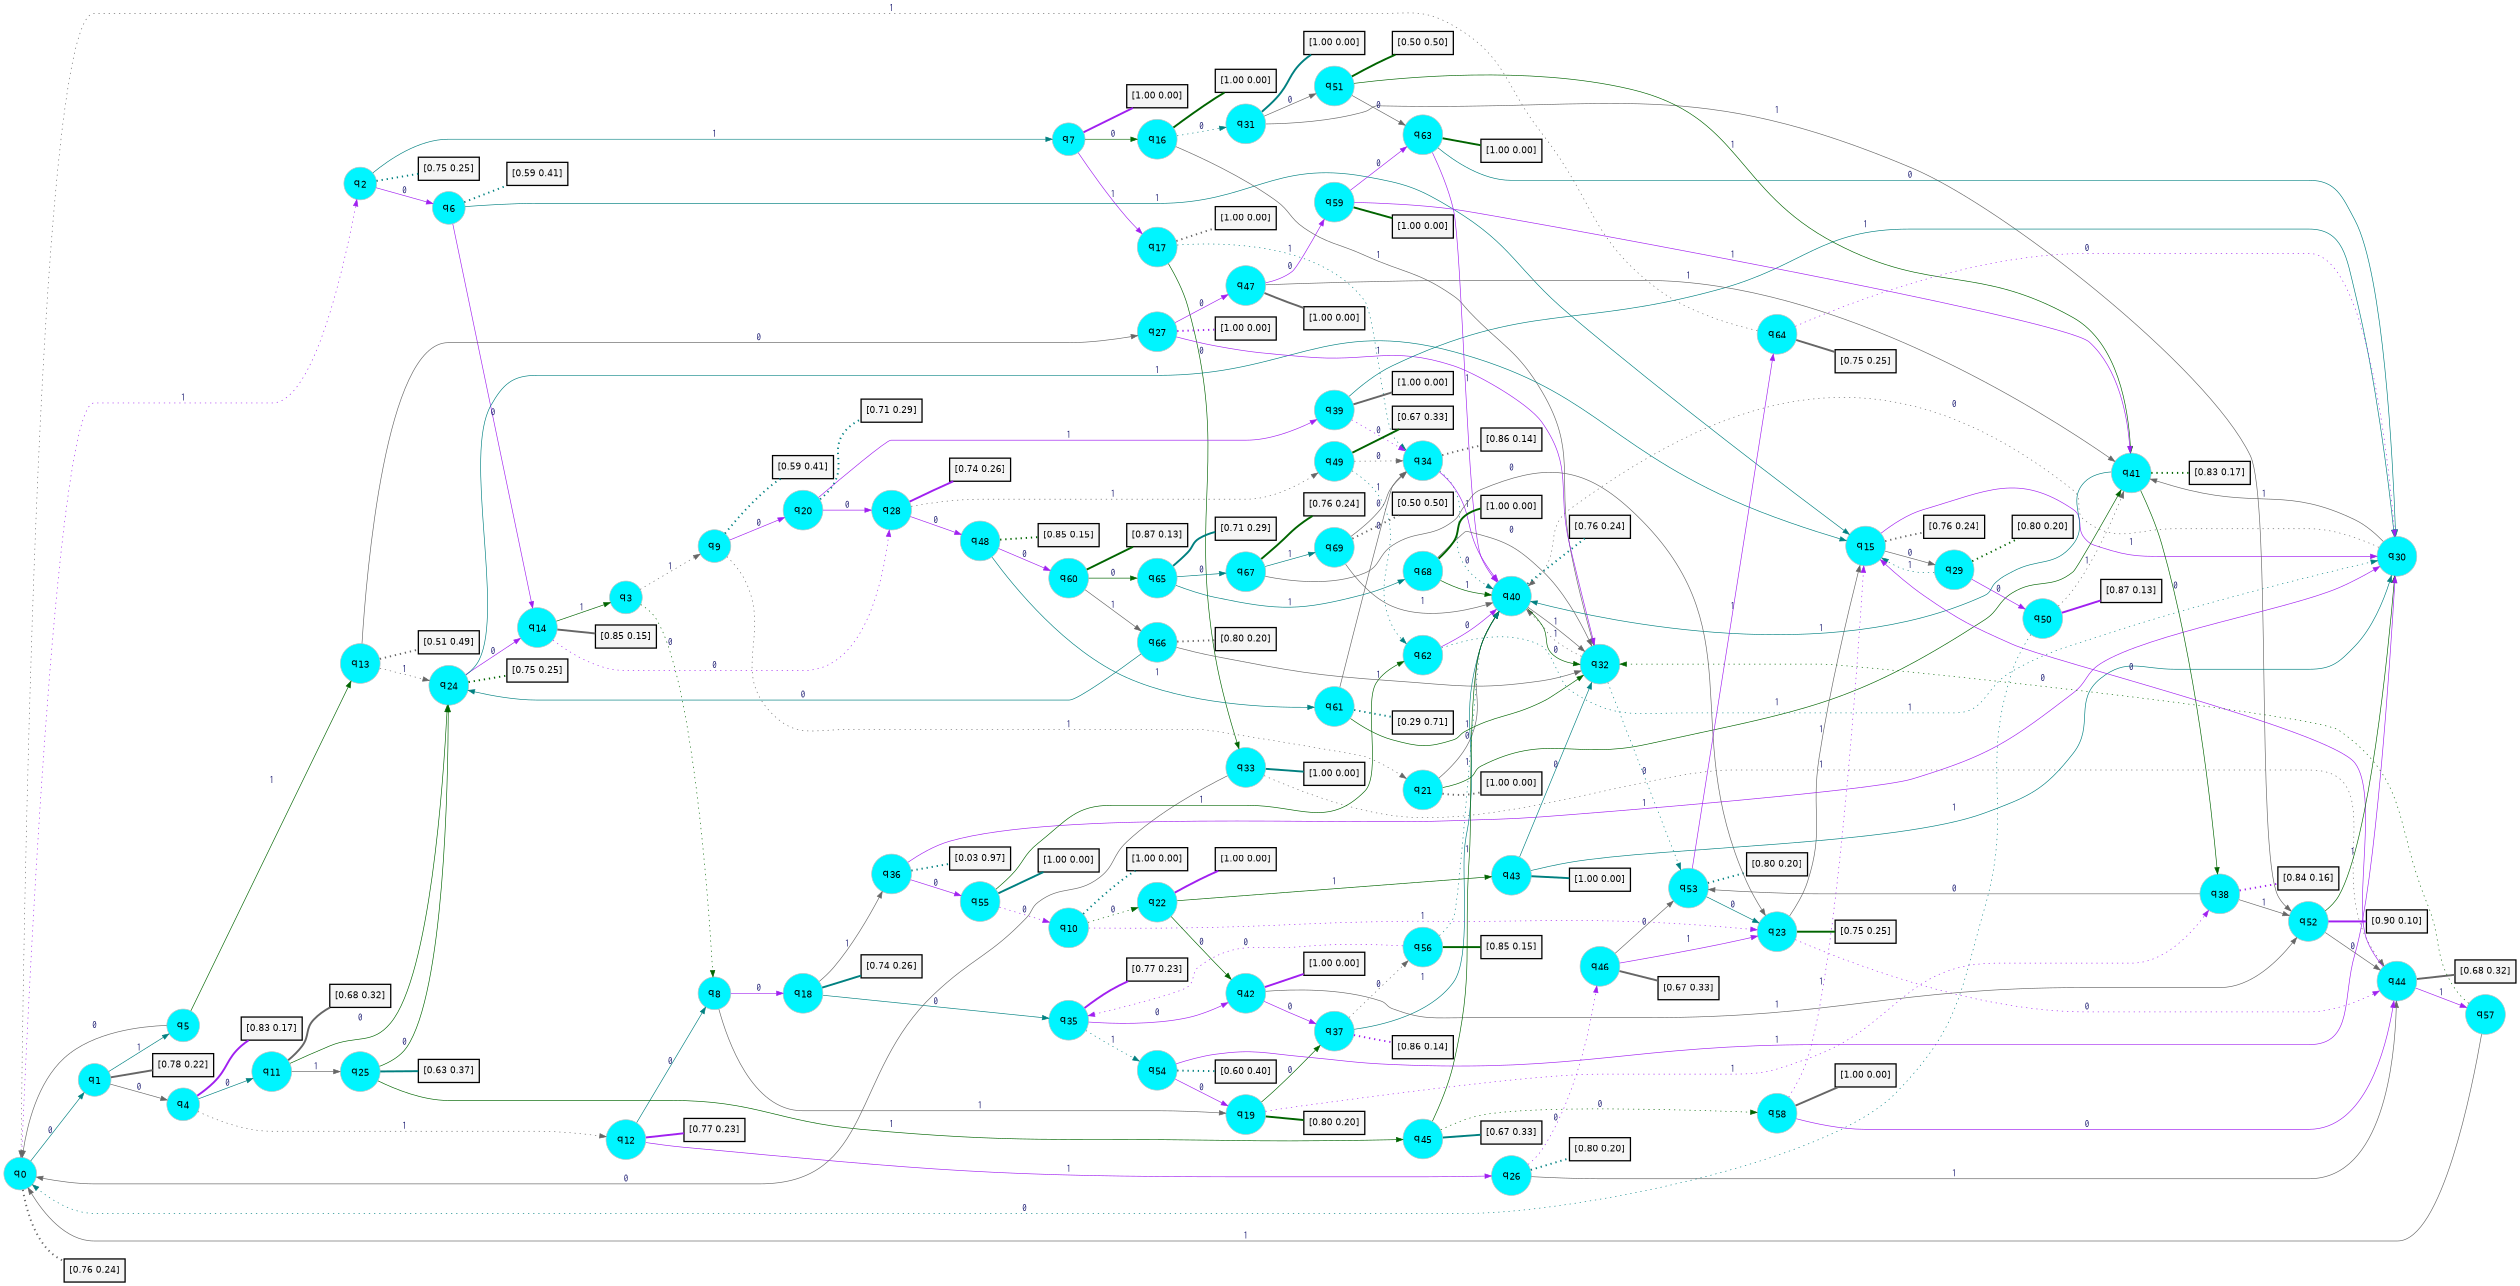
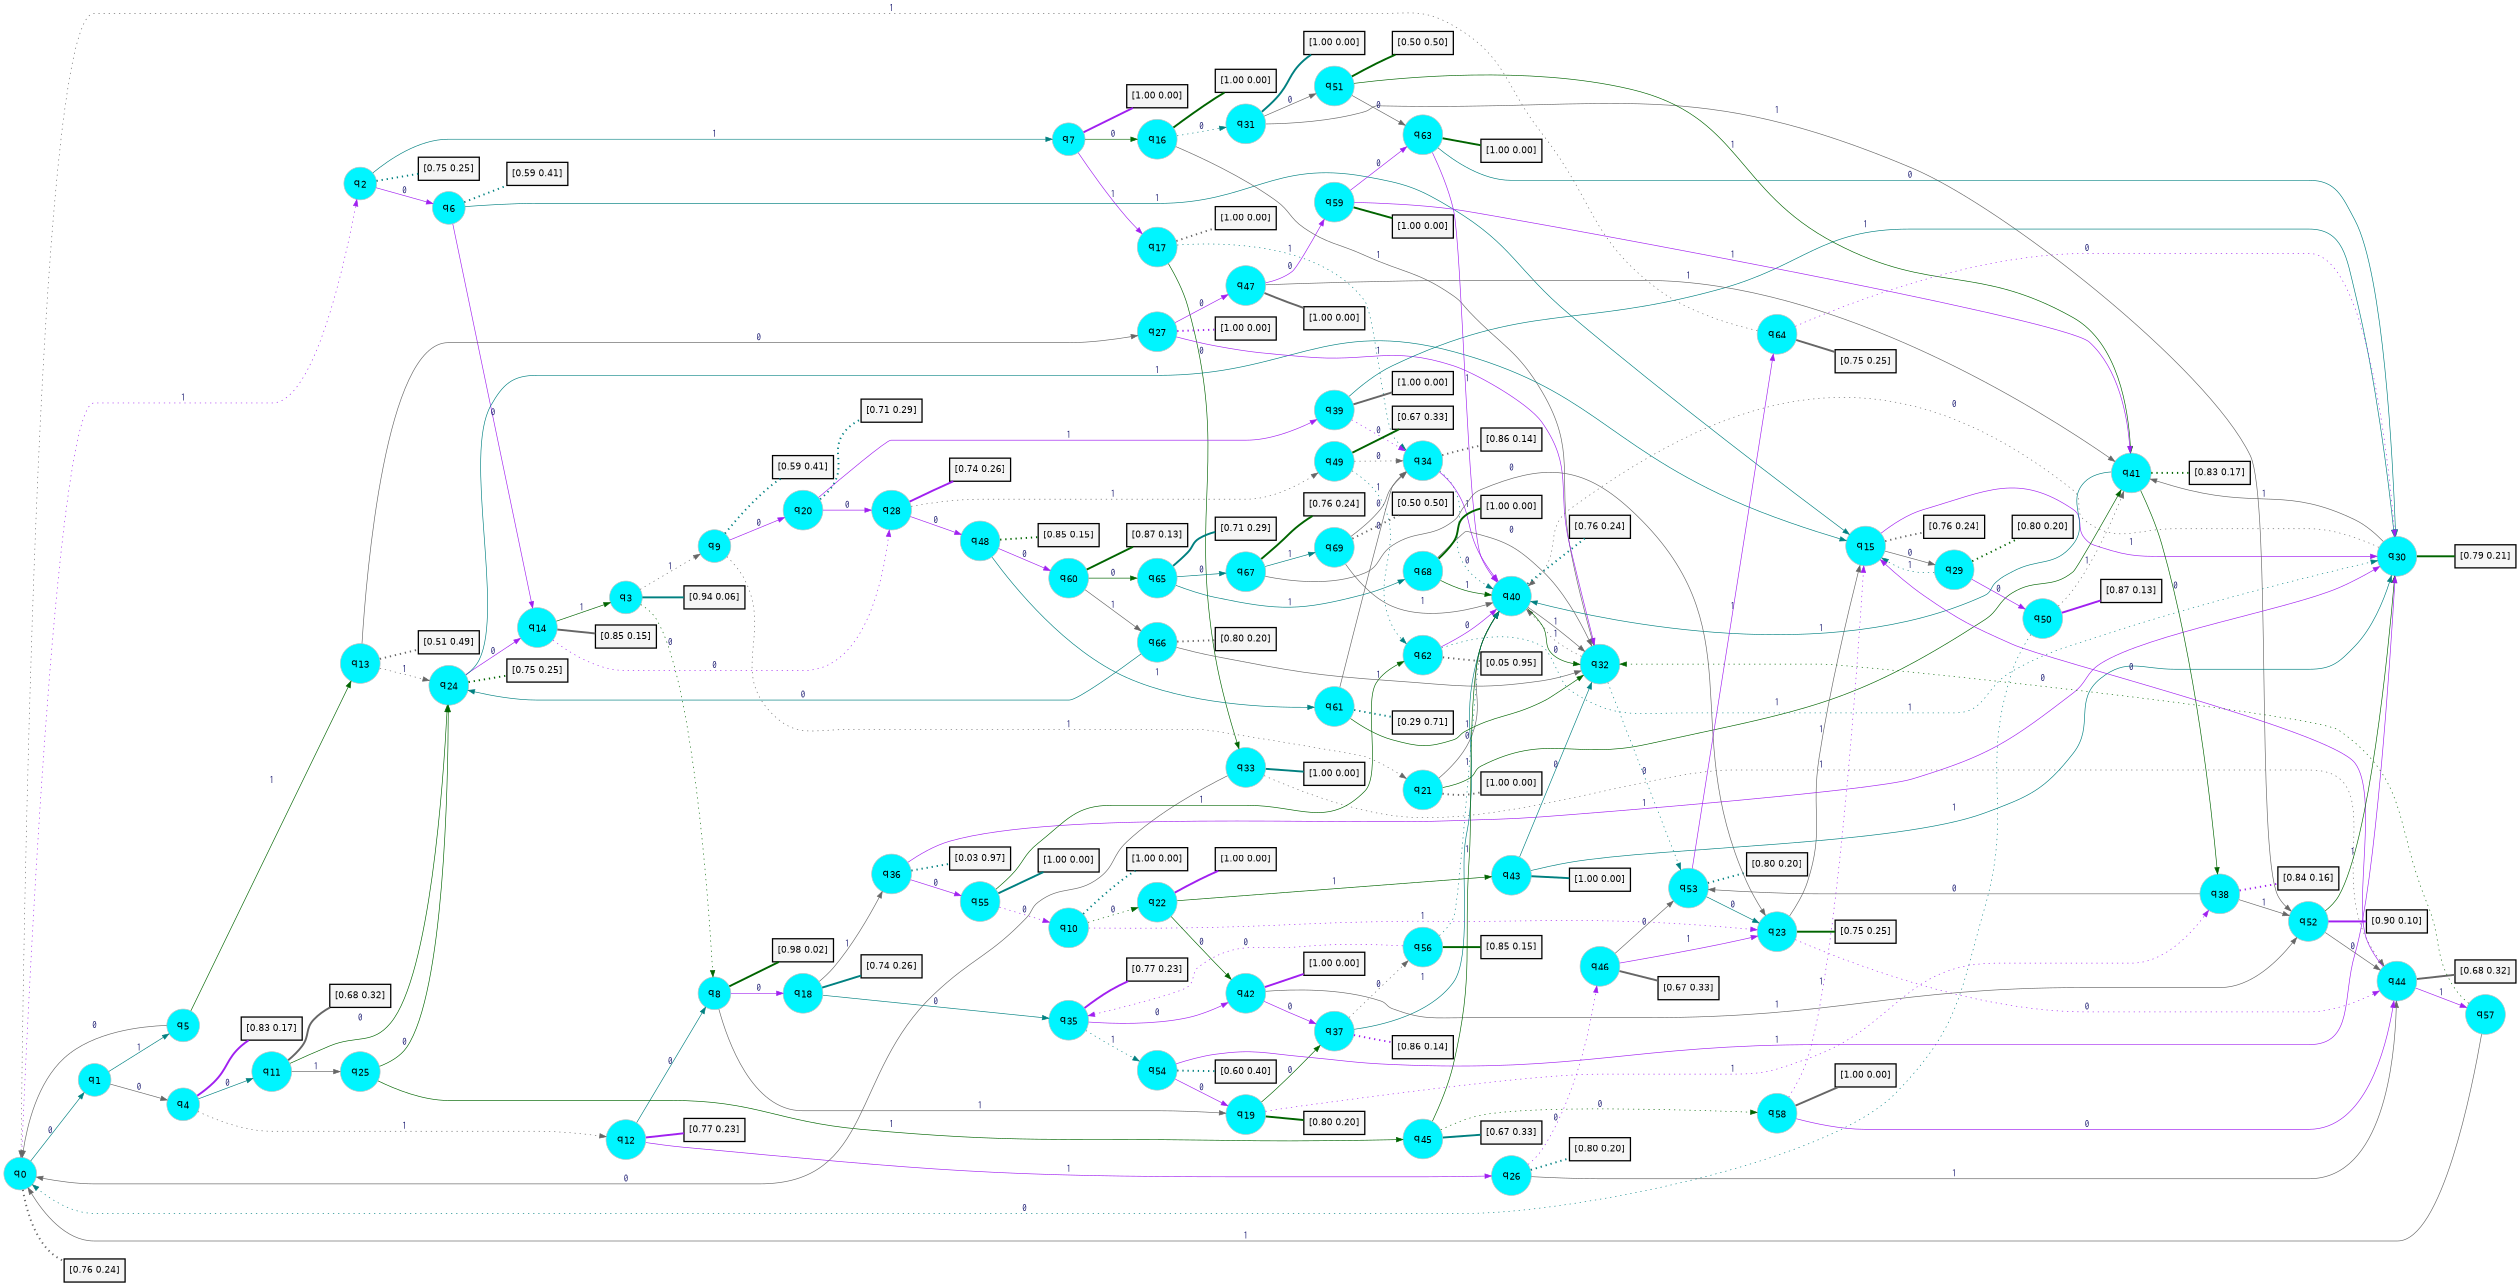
node "[0.79 0.21]": added
node "[0.94 0.06]": added
node "[0.05 0.95]": added
node "[0.98 0.02]": added
node "[0.78 0.22]": removed
node "[0.63 0.37]": removed
